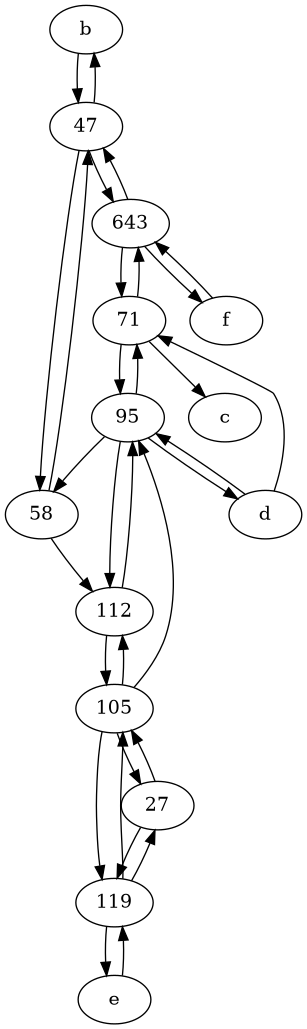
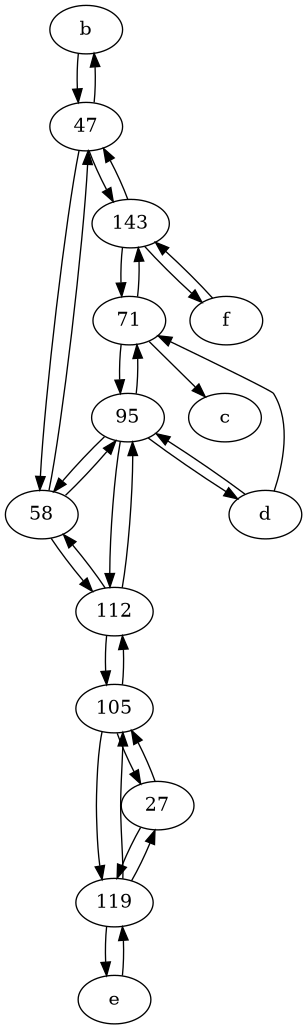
node "643": label "643" -> "143"
edge "112" -> "58": added
edge "105" -> "95": now "58" -> "95"
